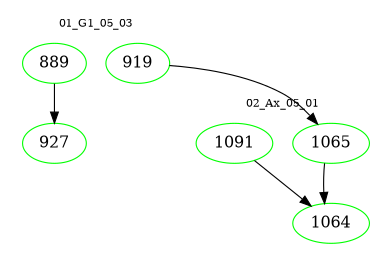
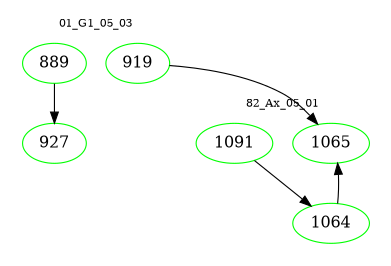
cluster "02_Ax_05_01": label "02_Ax_05_01" -> "82_Ax_05_01"
edge "1065" -> "1064": reversed
